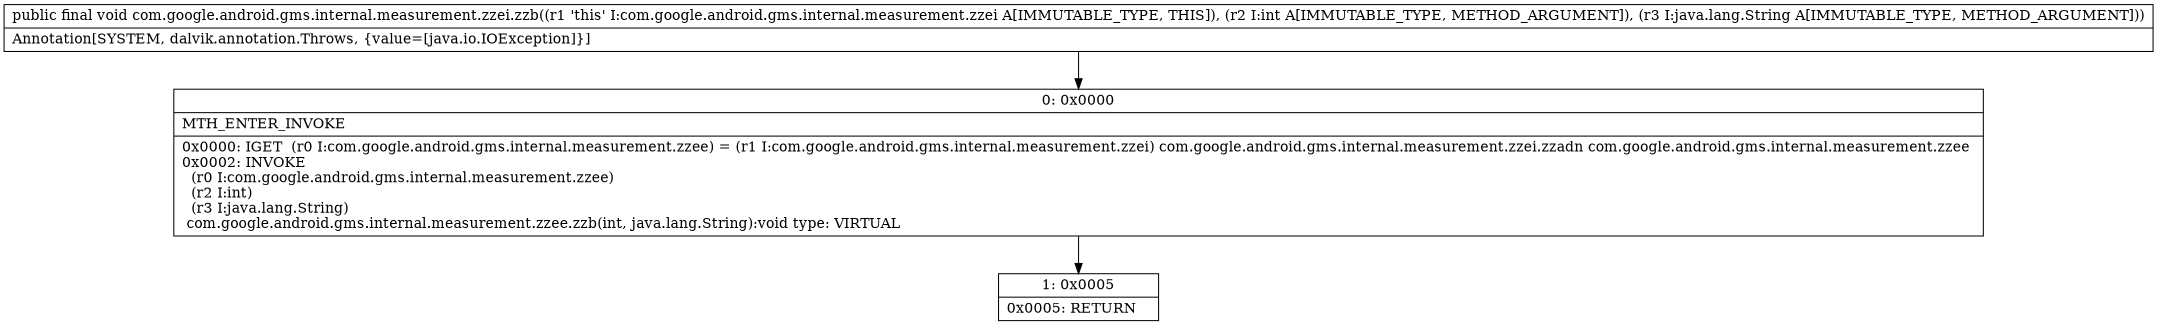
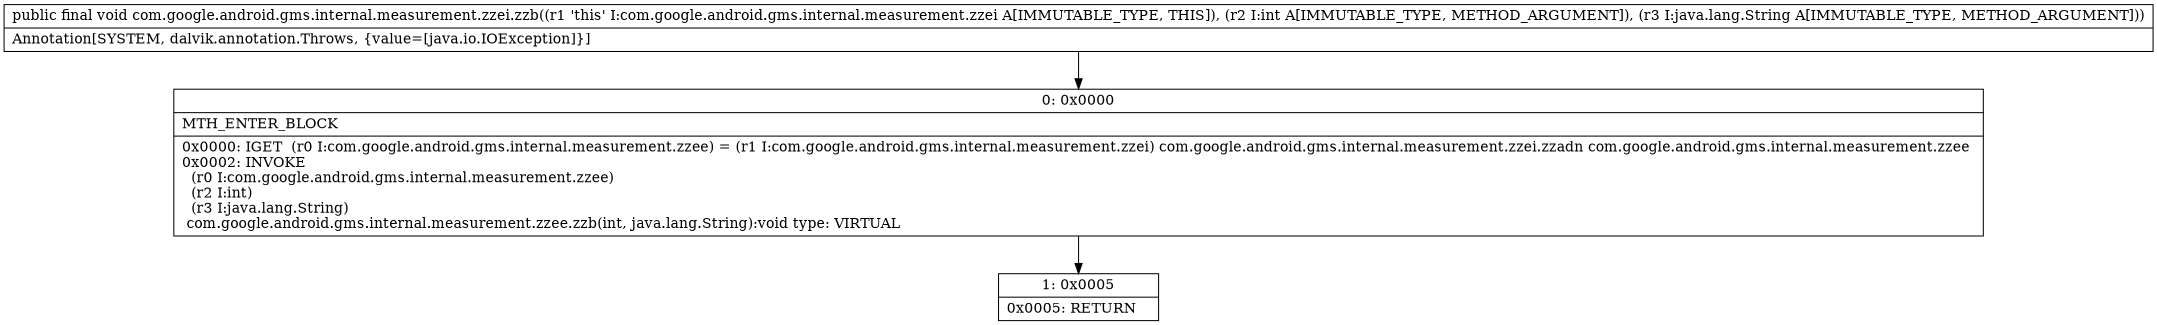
node "0: 0x0000": text "MTH_ENTER_INVOKE" -> "MTH_ENTER_BLOCK"
